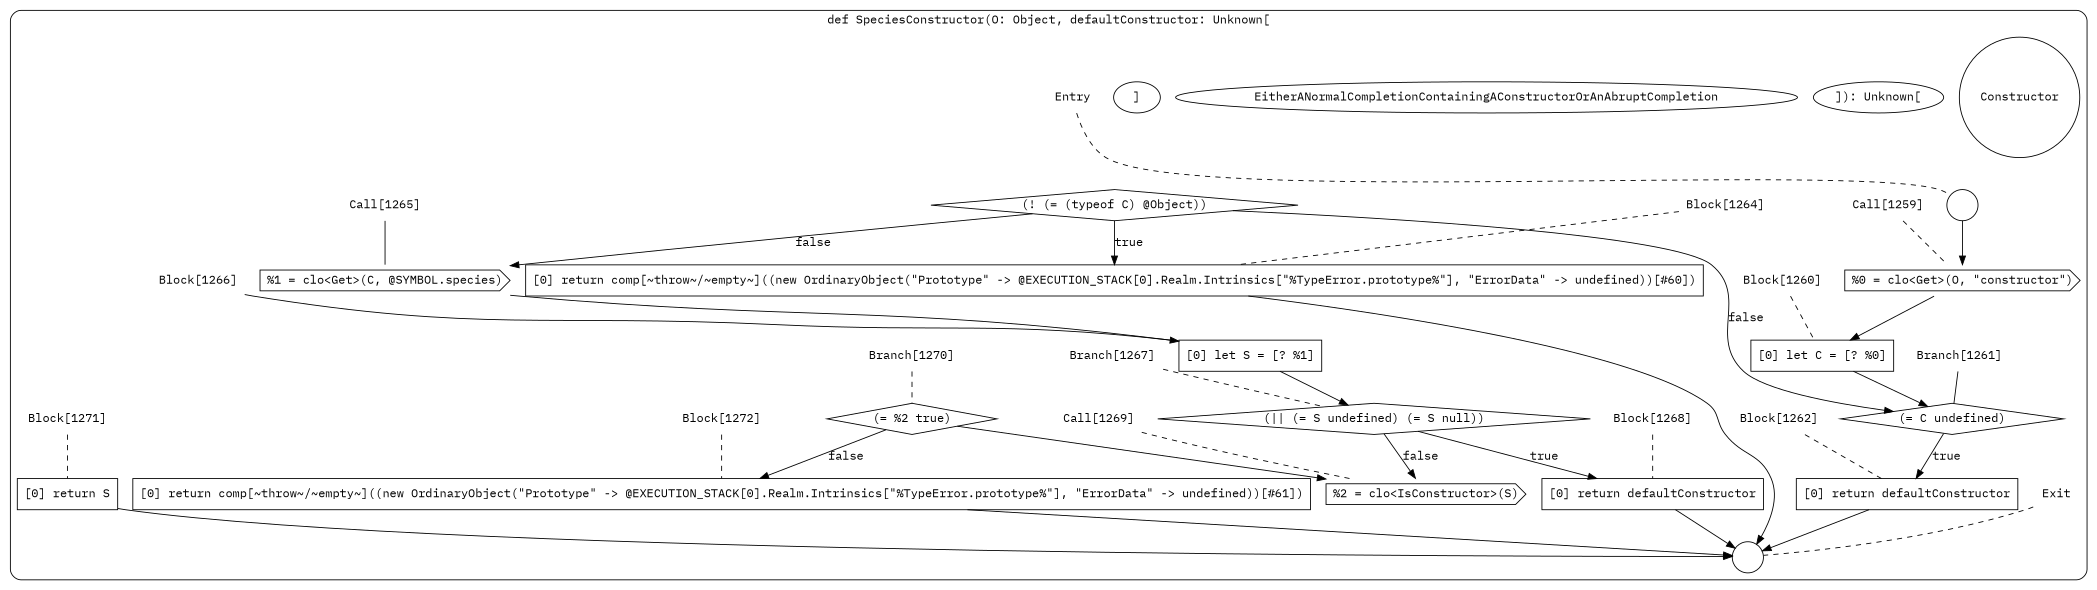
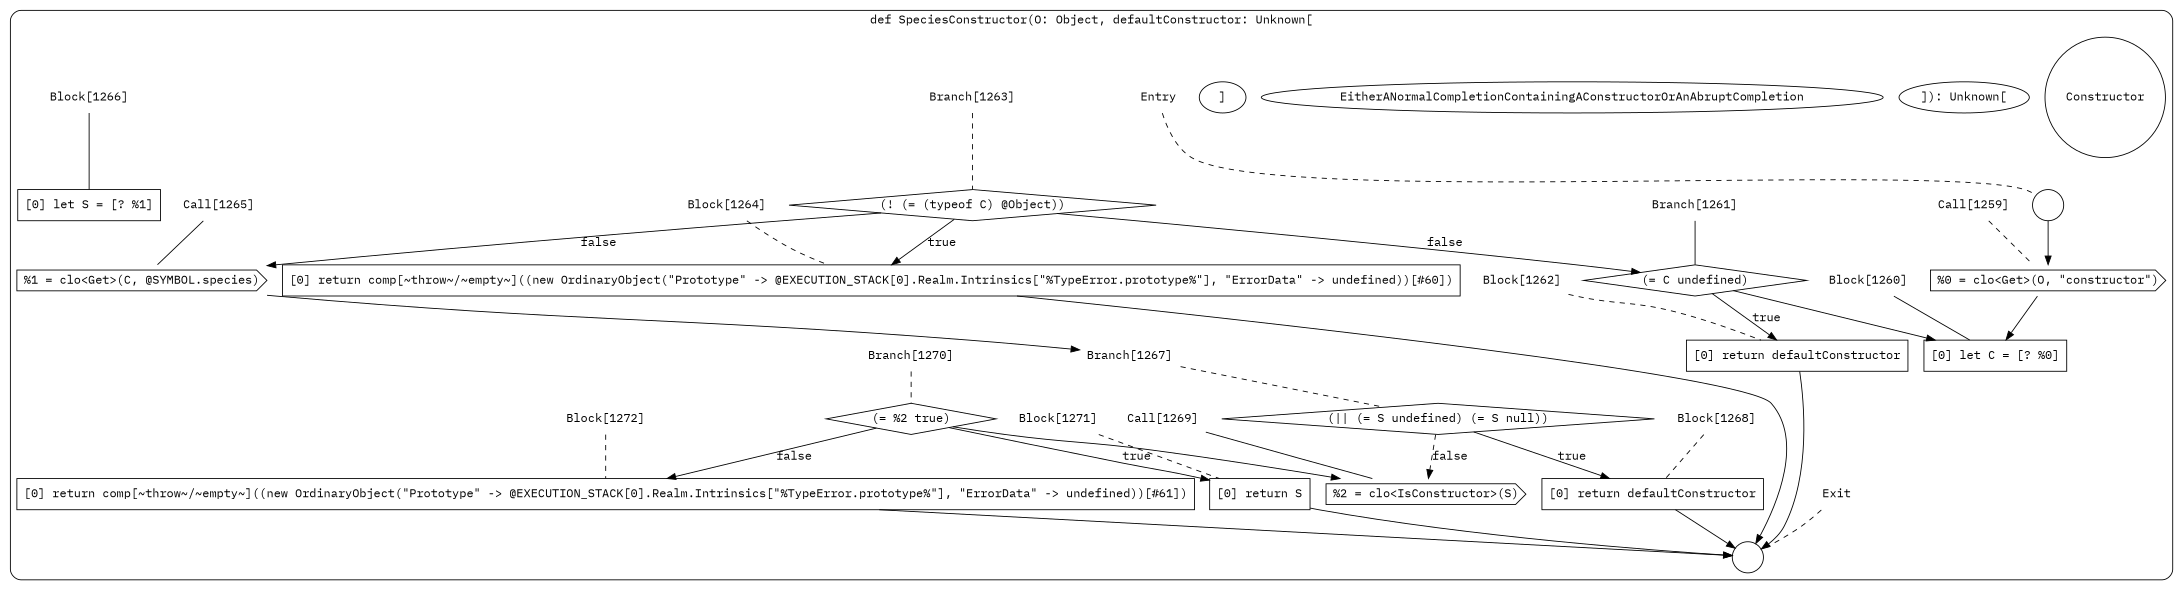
node "Branch[1263]": added
edge "%1 = clo<Get>(C, @SYMBOL.species)" -> "[0] let S = [? %1]": now "%1 = clo<Get>(C, @SYMBOL.species)" -> "Branch[1267]"
edge "Block[1260]" -- "[0] let C = [? %0]": style dashed -> solid
edge "[0] let S = [? %1]" -> "(|| (= S undefined) (= S null))": removed
edge "[0] let C = [? %0]" -> "(= C undefined)": reversed
edge "(= %2 true)" -> "[0] return S": added, label "true"
edge "(|| (= S undefined) (= S null))" -> "%2 = clo<IsConstructor>(S)": style solid -> dashed
edge "Call[1269]" -- "%2 = clo<IsConstructor>(S)": style dashed -> solid
